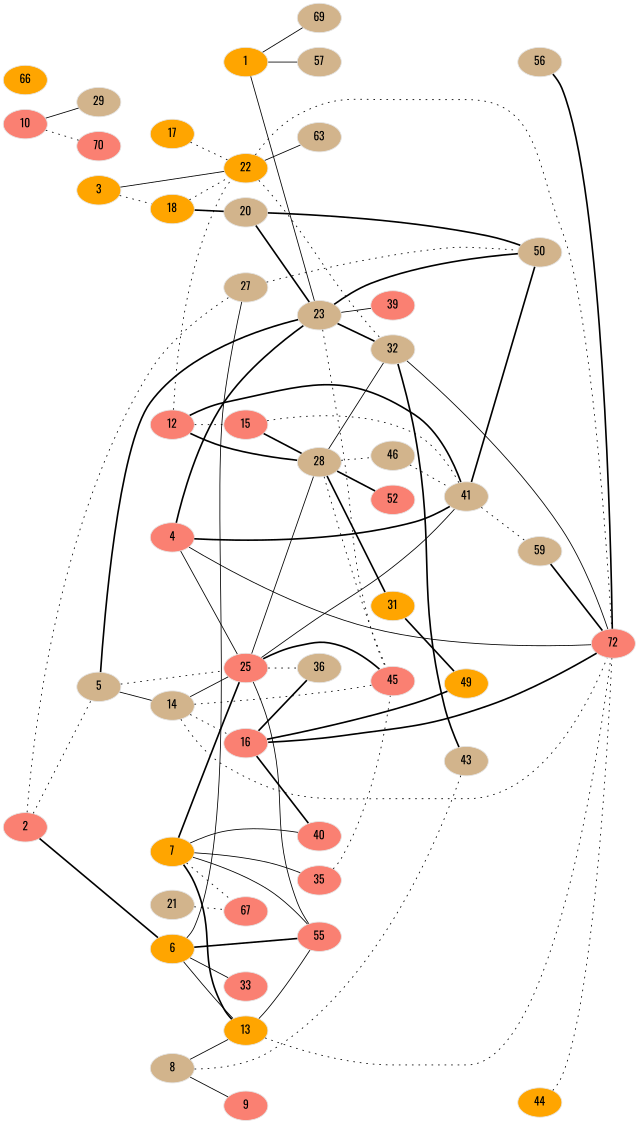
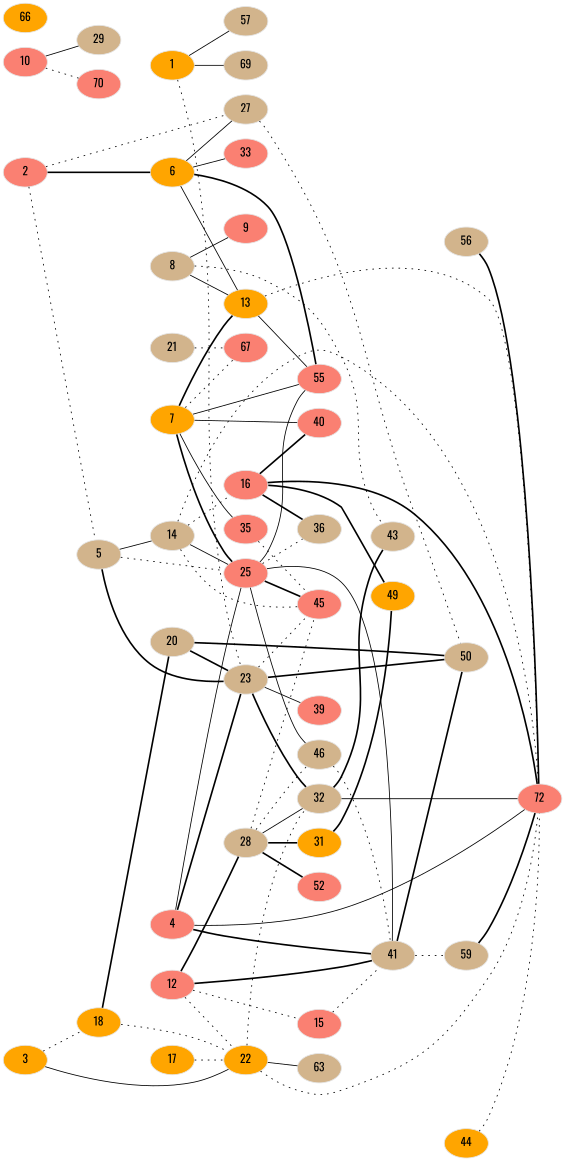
edge "1" -- "23": style solid -> dotted
edge "15" -- "28": removed
edge "28" -- "25": now "46" -- "25"
